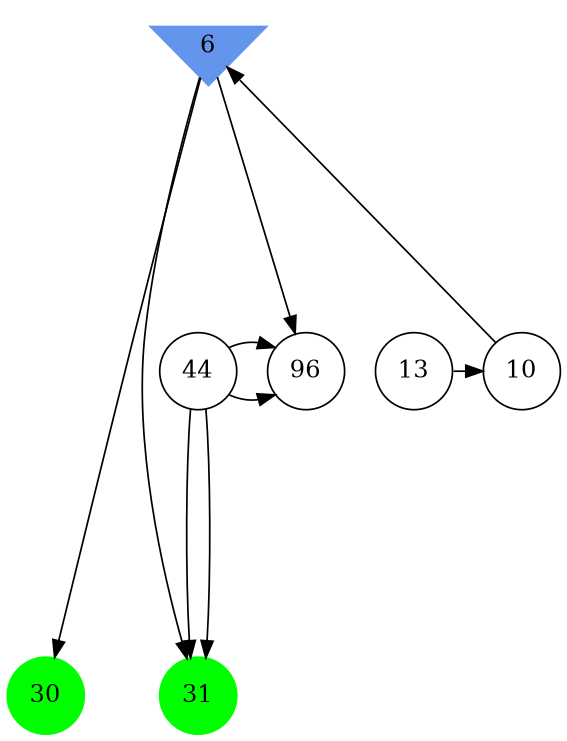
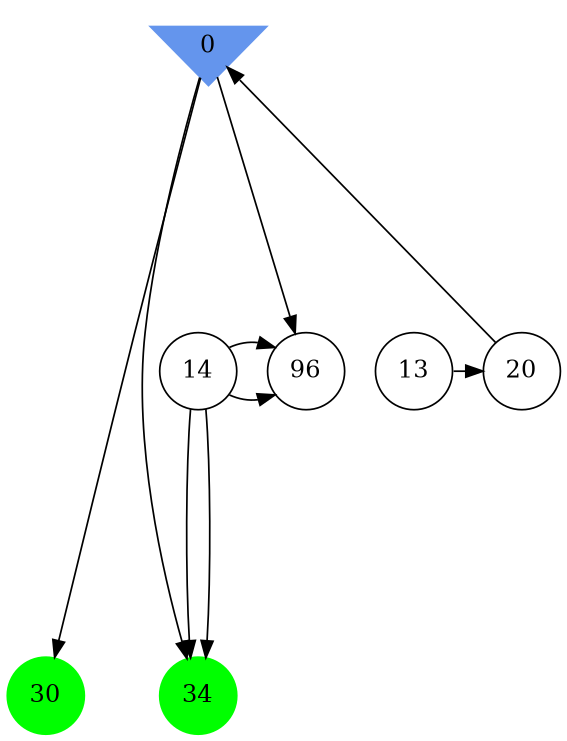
node "6": label "6" -> "0"
node "44": label "44" -> "14"
node "10": label "10" -> "20"
node "31": label "31" -> "34"
